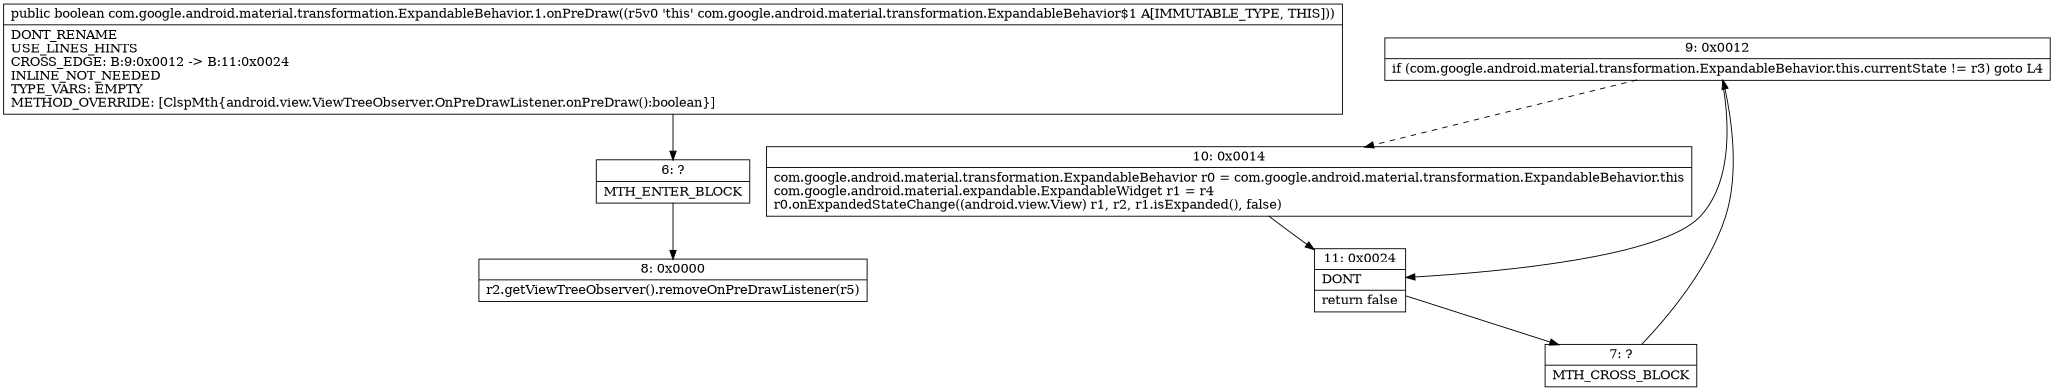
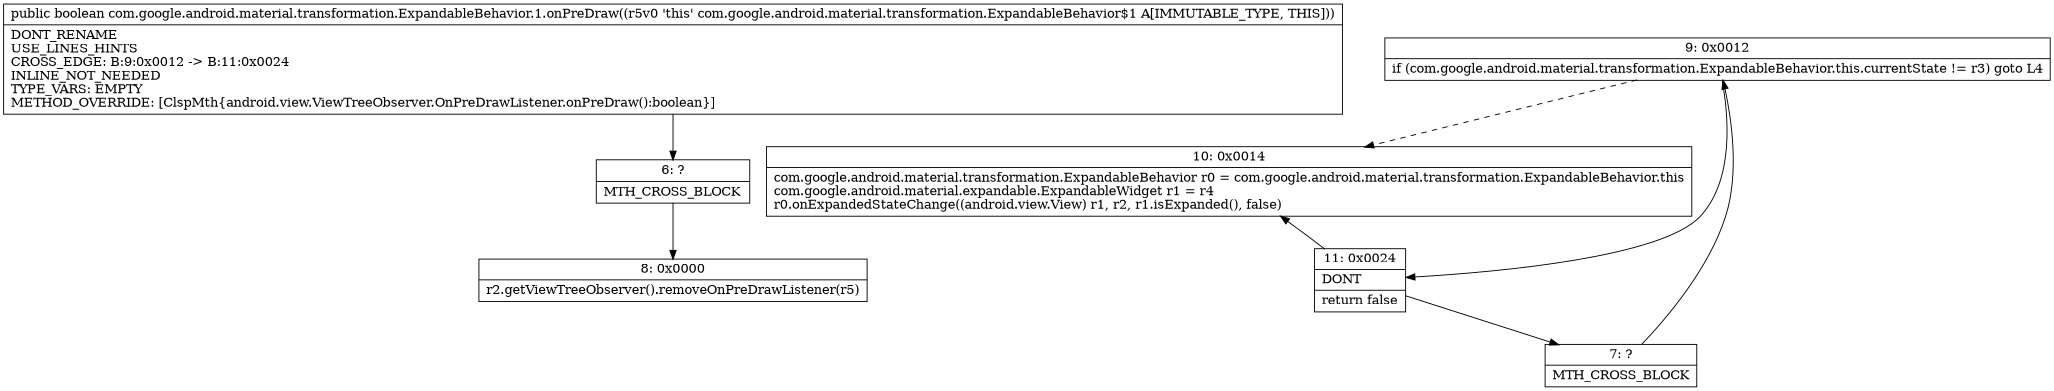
node "6: ?": text "MTH_ENTER_BLOCK" -> "MTH_CROSS_BLOCK"
edge "10: 0x0014" -> "11: 0x0024": reversed
